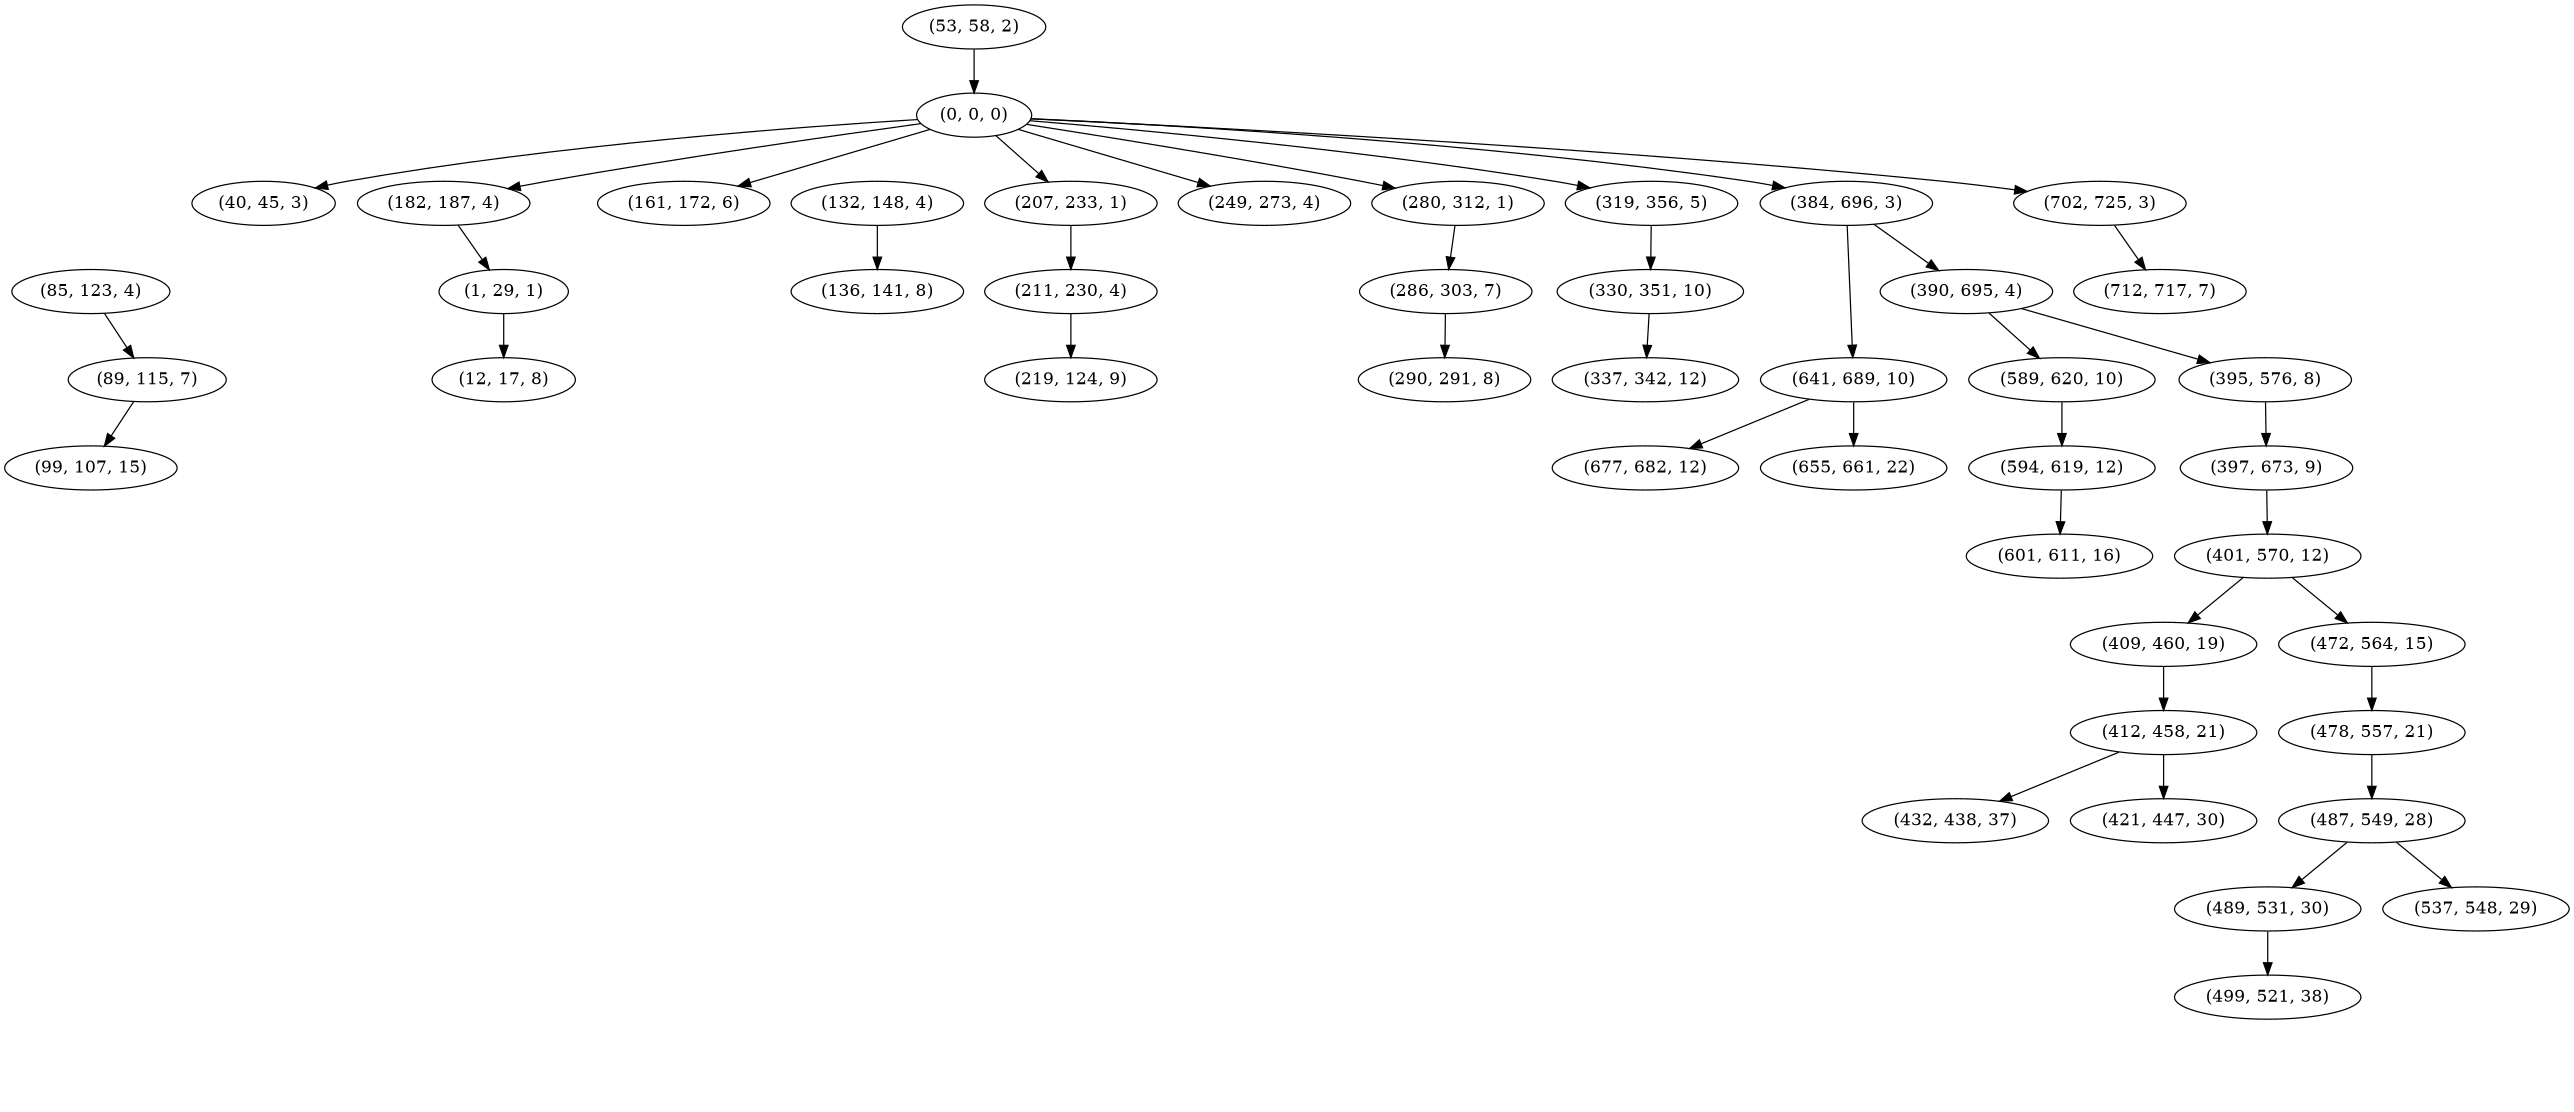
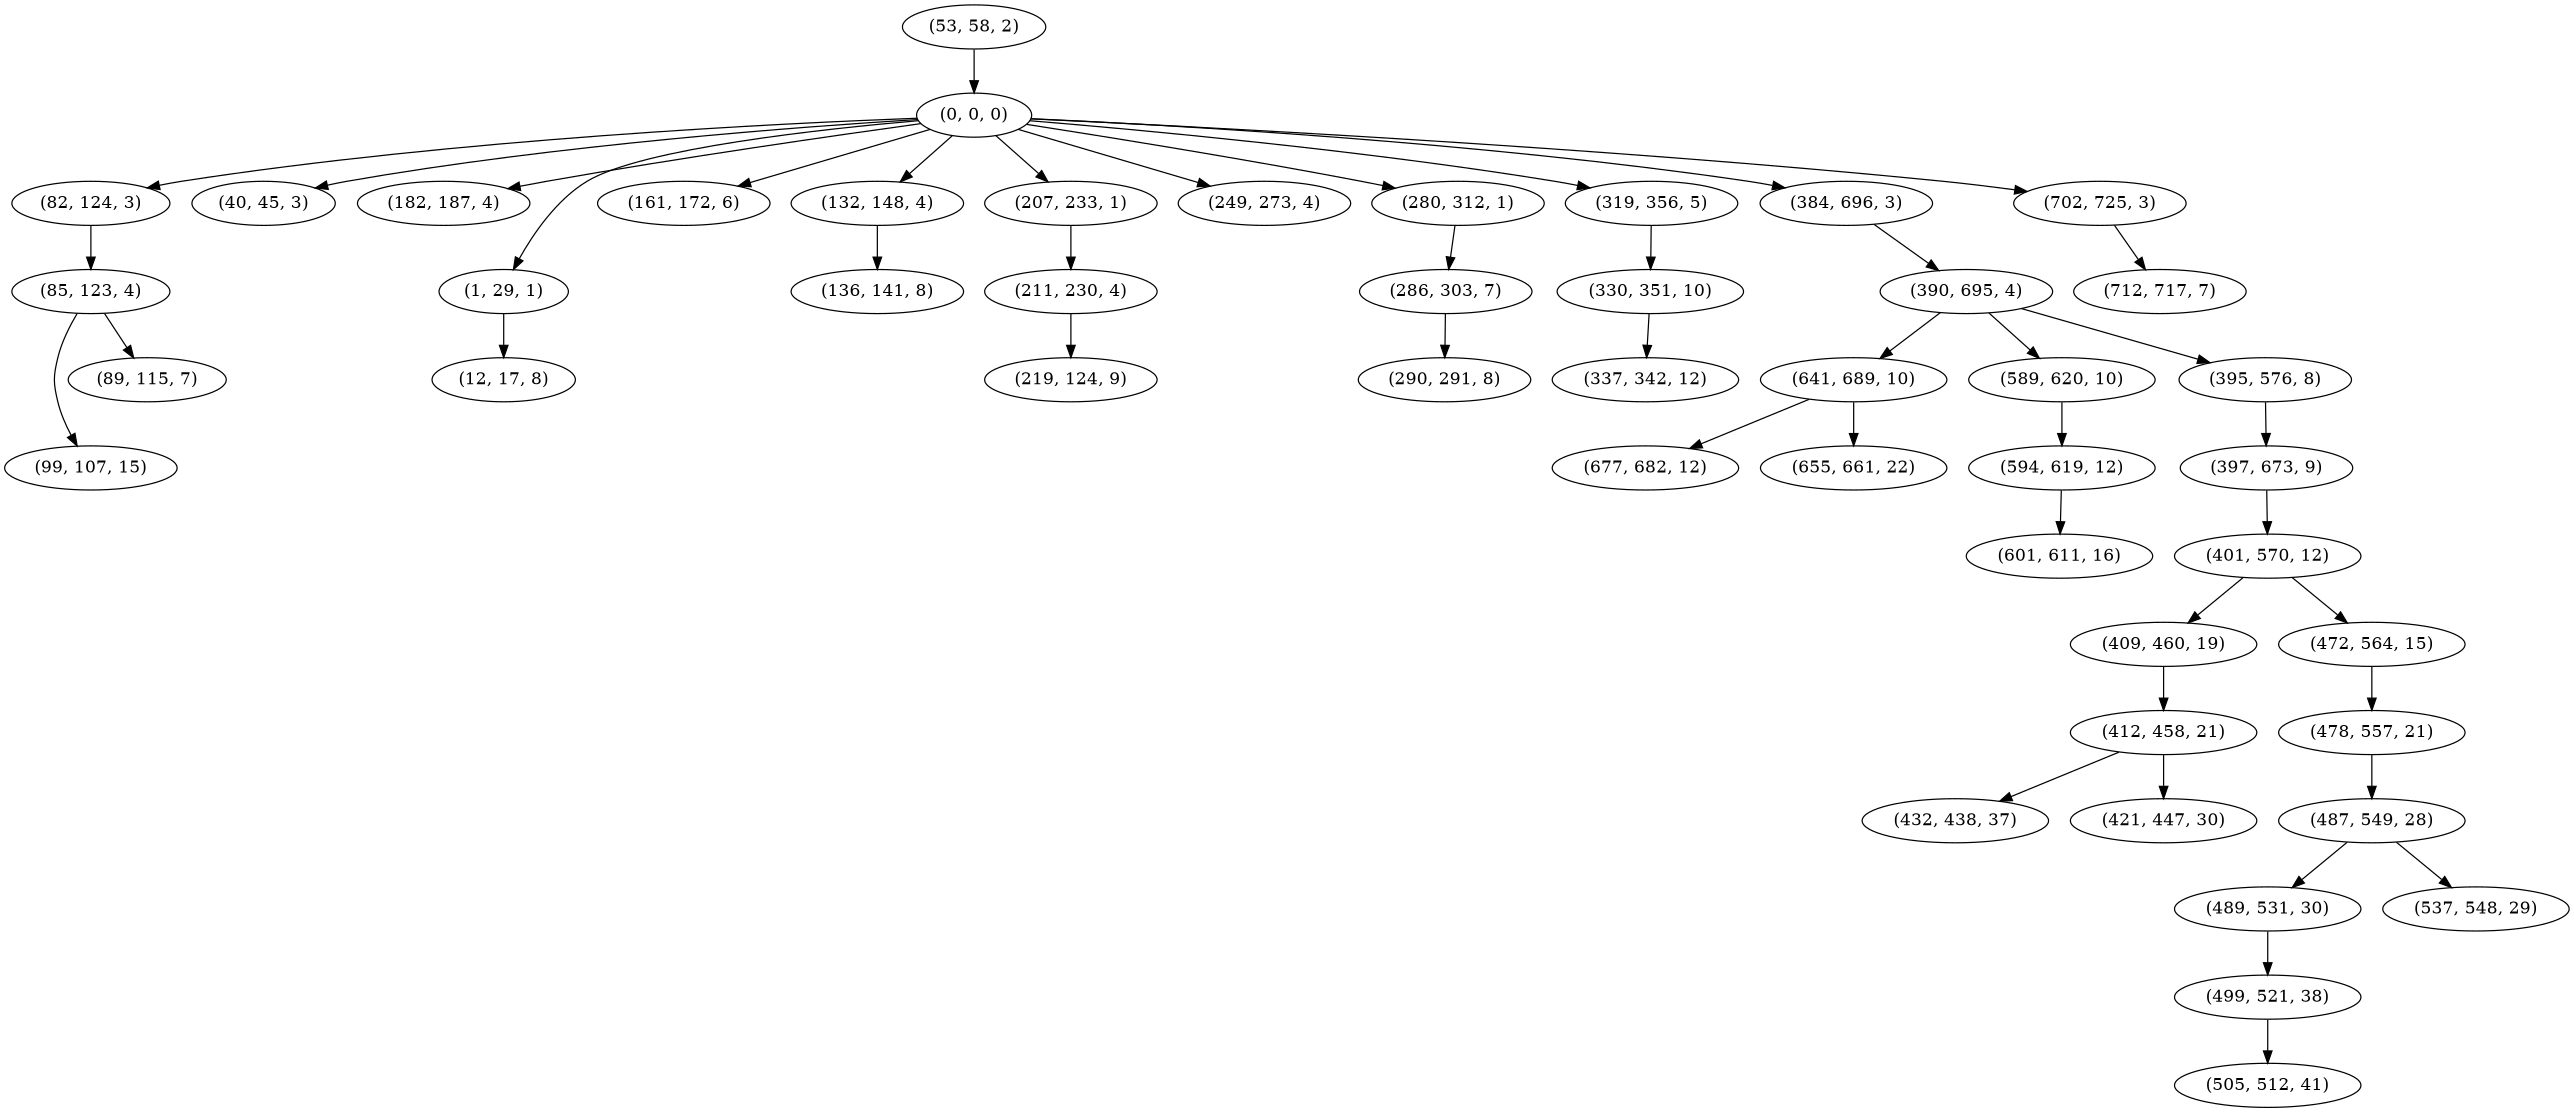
edge "(0, 0, 0)" -> "(132, 148, 4)": added
node "(82, 124, 3)": added
edge "(182, 187, 4)" -> "(1, 29, 1)": now "(0, 0, 0)" -> "(1, 29, 1)"
edge "(384, 696, 3)" -> "(641, 689, 10)": now "(390, 695, 4)" -> "(641, 689, 10)"
edge "(89, 115, 7)" -> "(99, 107, 15)": now "(85, 123, 4)" -> "(99, 107, 15)"
node "(505, 512, 41)": added
